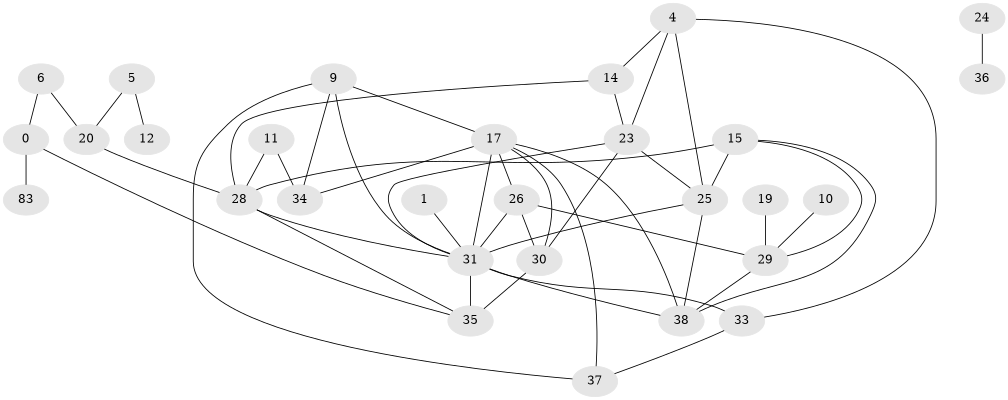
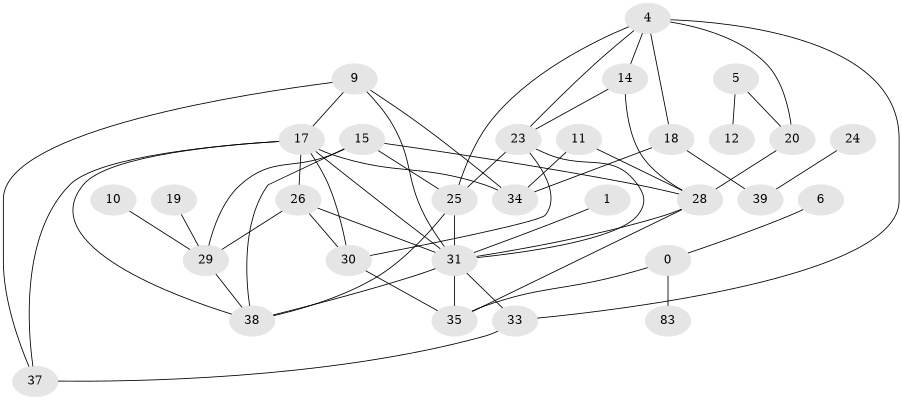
node "36": label "36" -> "39"
edge "6" -- "20": now "4" -- "20"
node "18": added
